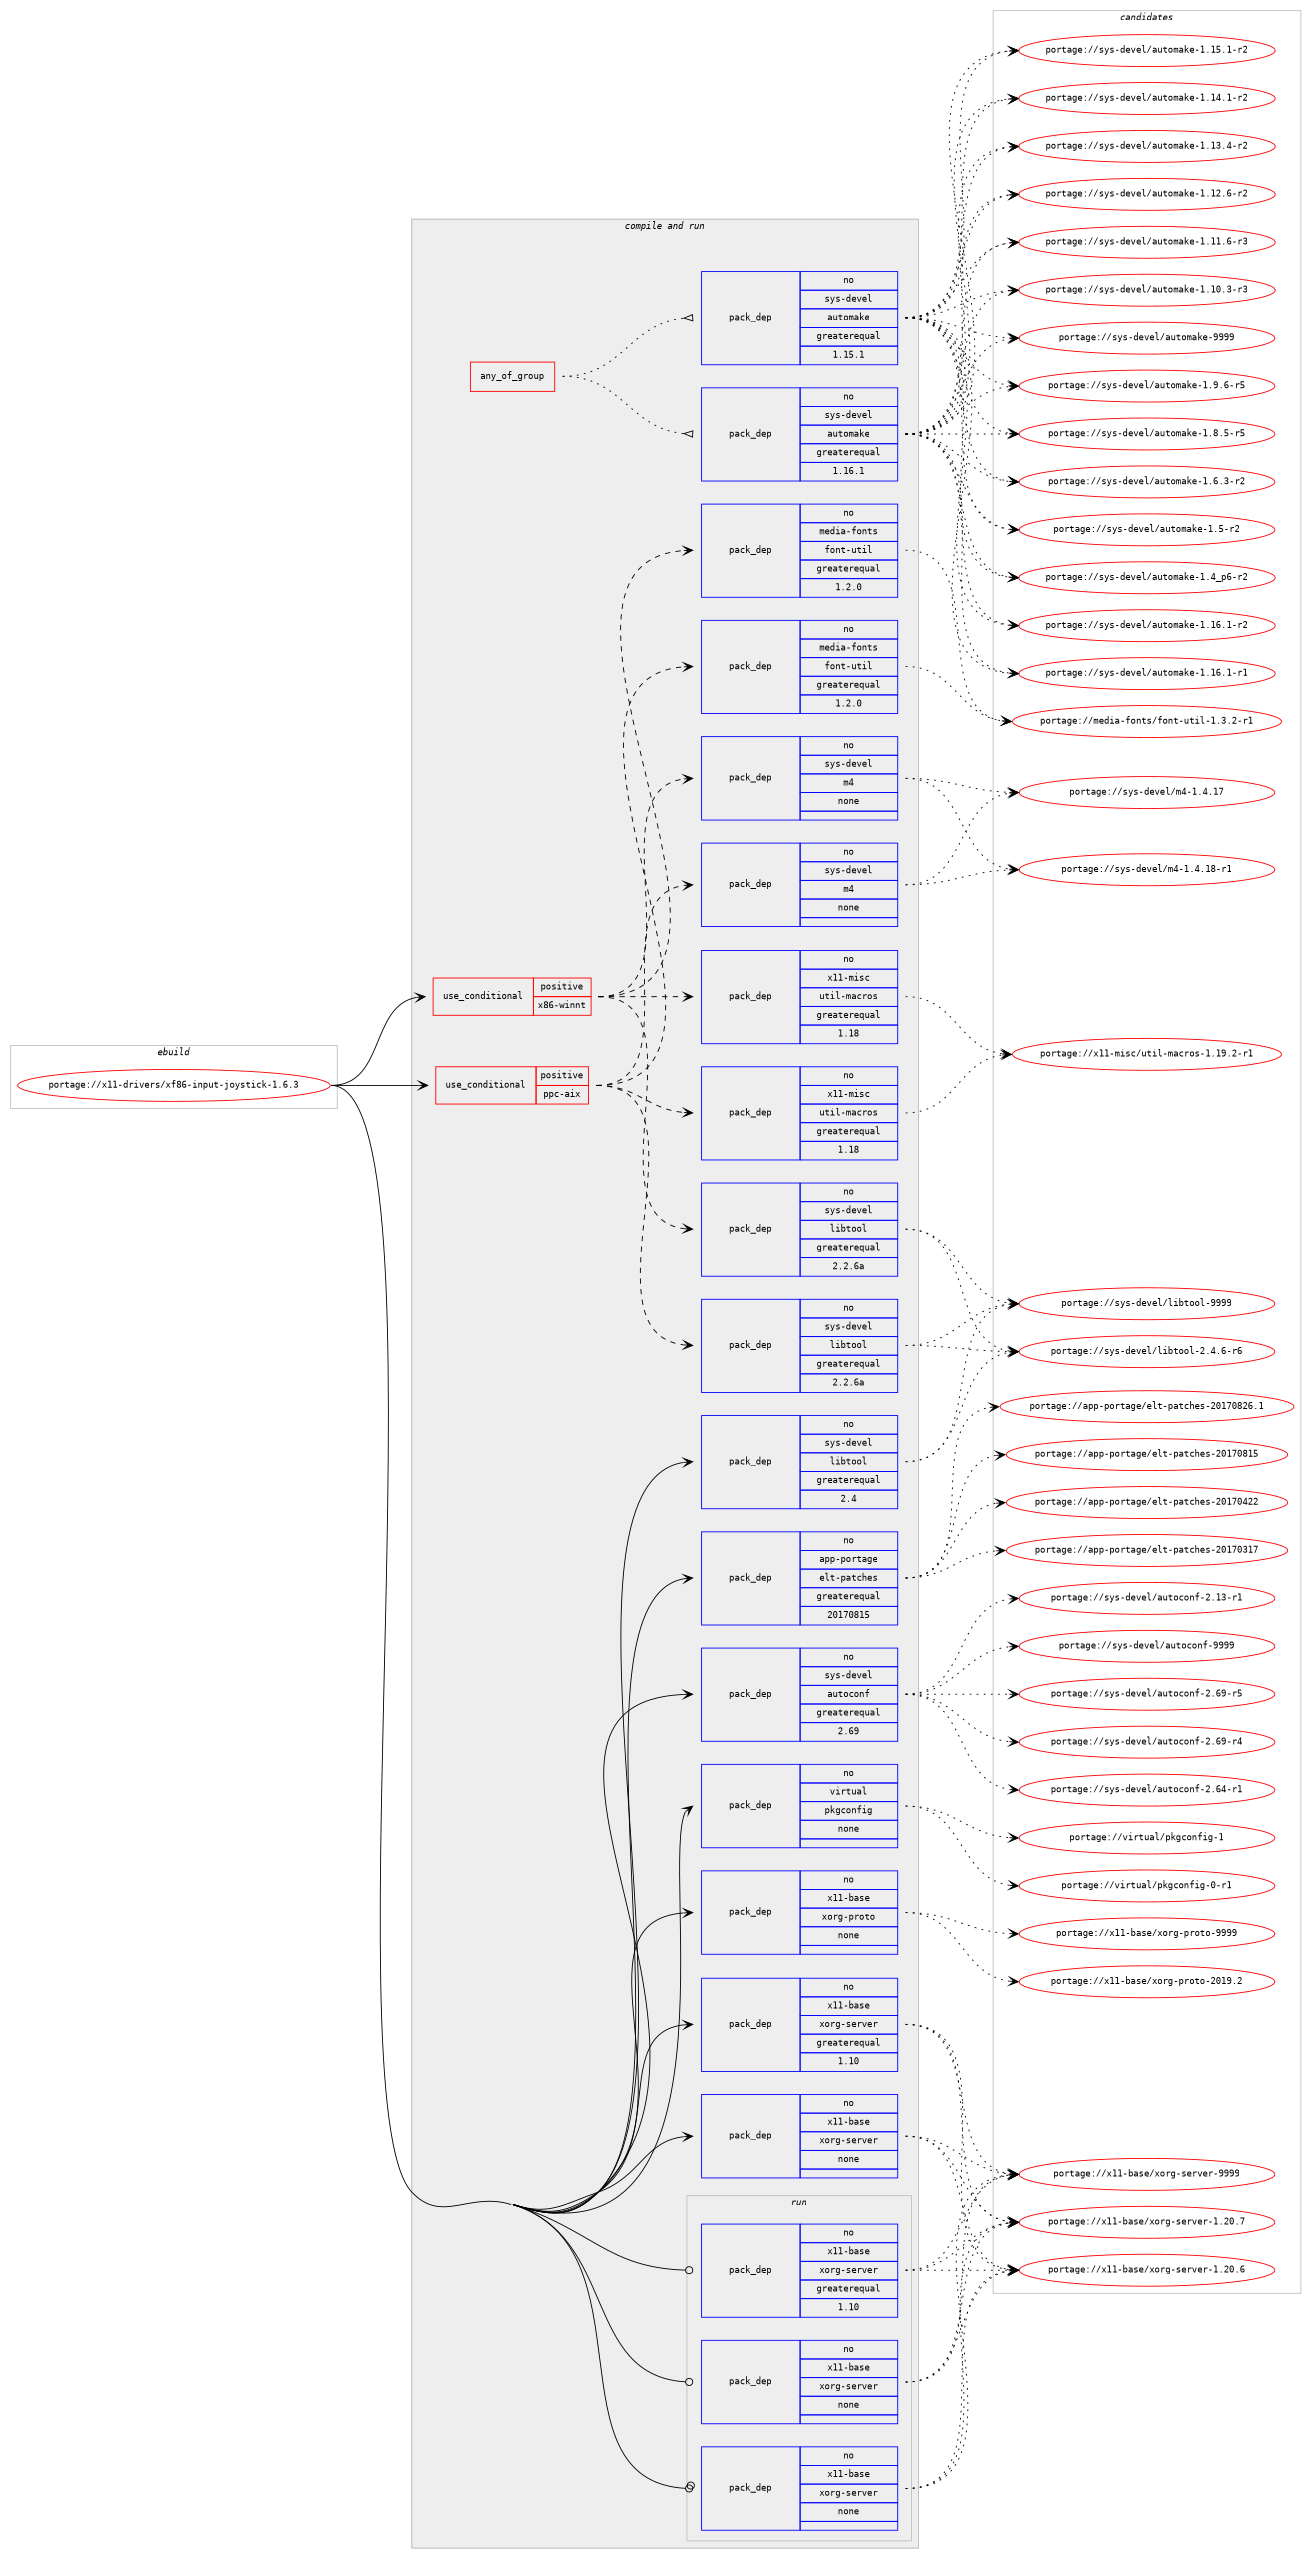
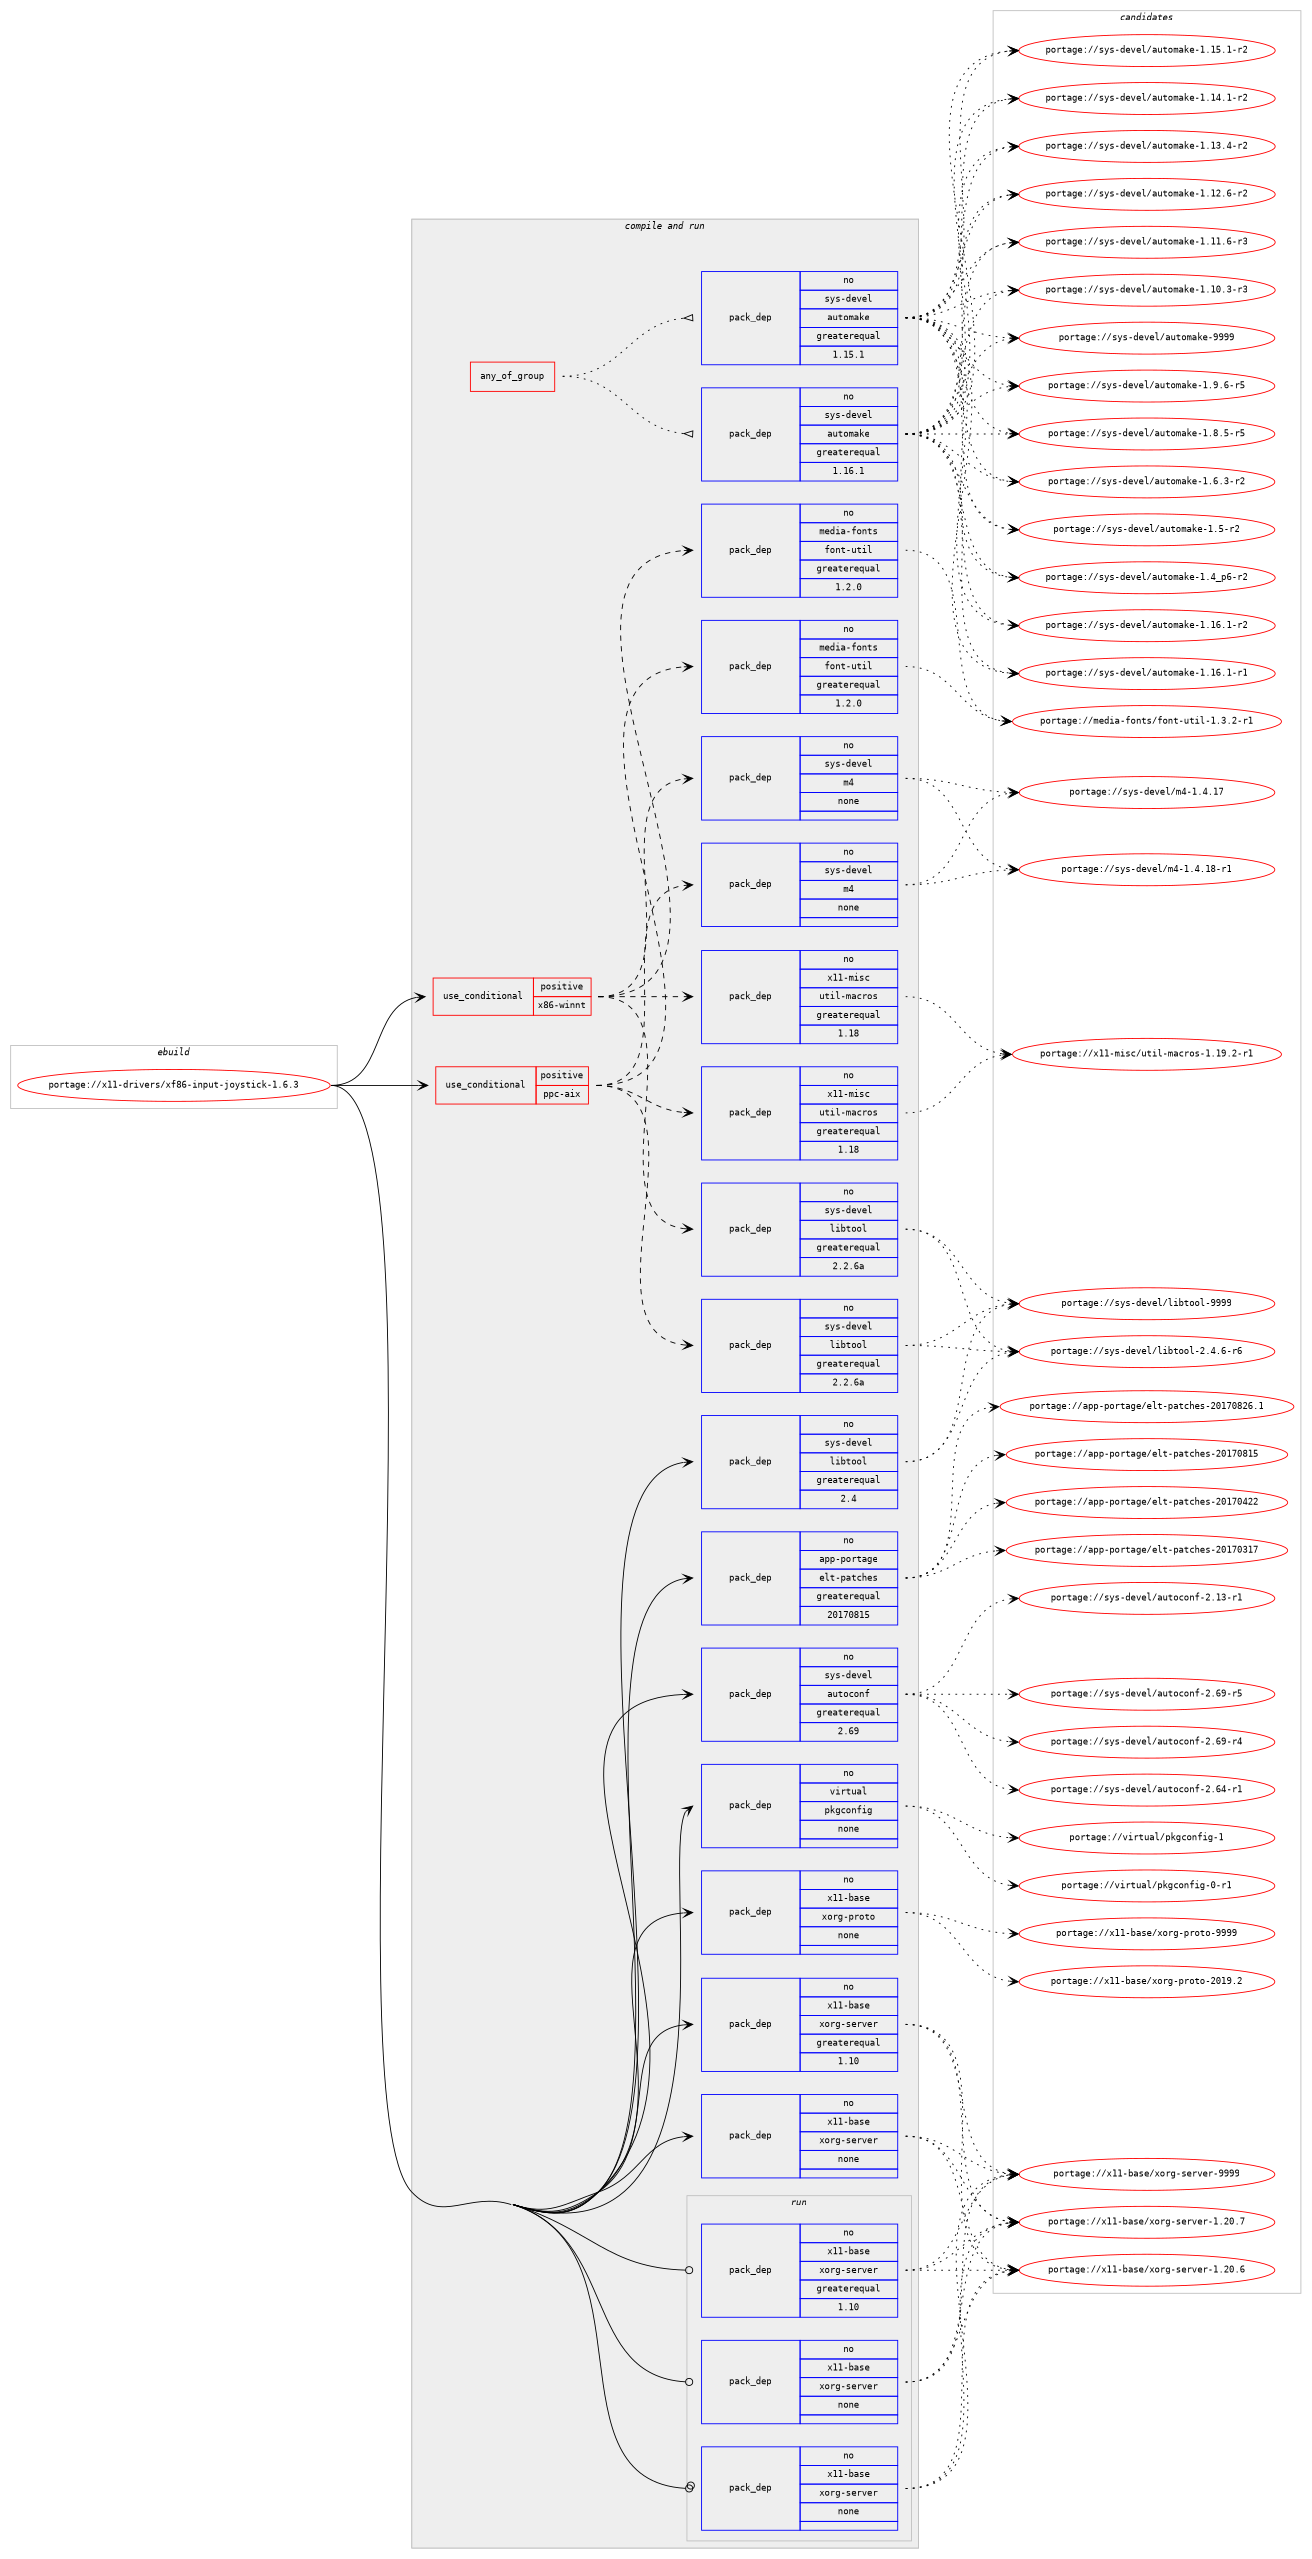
node "portage://sys-devel/autoconf-9999": removed
